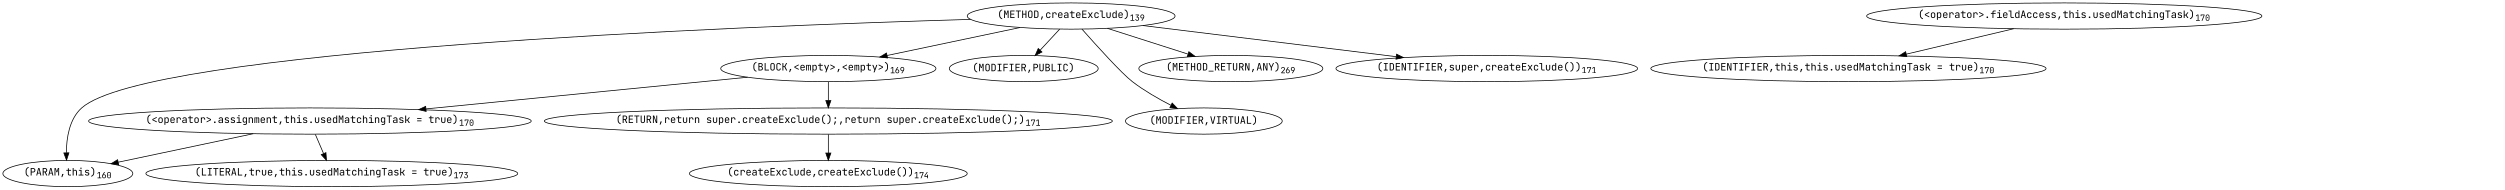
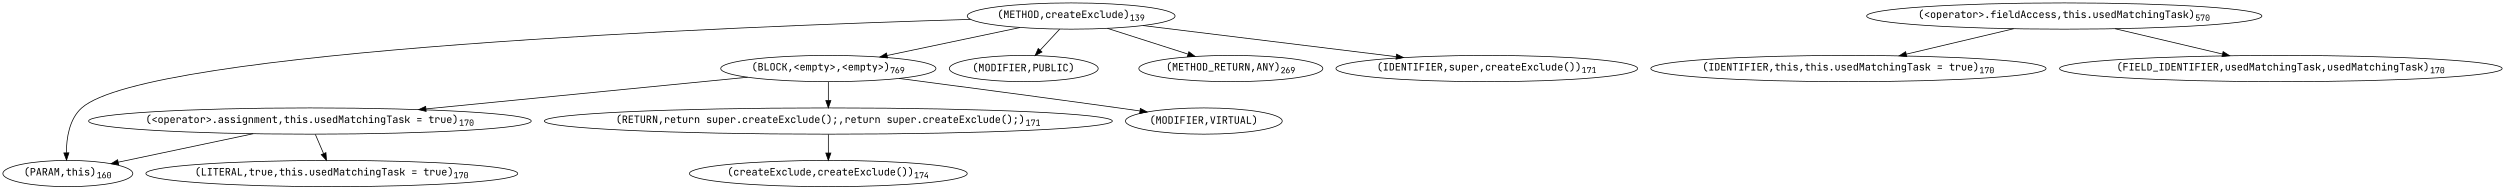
node "(<operator>.fieldAccess,this.usedMatchingTask)": text "170" -> "570"
node "(BLOCK,<empty>,<empty>)": text "169" -> "769"
node "(FIELD_IDENTIFIER,usedMatchingTask,usedMatchingTask)": added
edge "(METHOD,createExclude)" -> "(MODIFIER,VIRTUAL)": now "(BLOCK,<empty>,<empty>)" -> "(MODIFIER,VIRTUAL)"
node "(LITERAL,true,this.usedMatchingTask = true)": text "173" -> "170"
